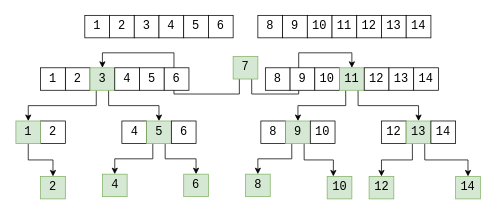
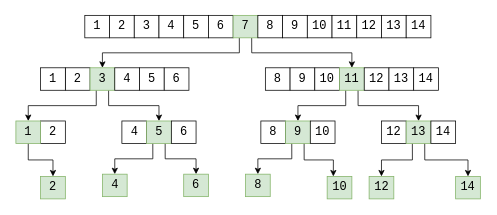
node "7": moved (245, 68) -> (245, 27)
